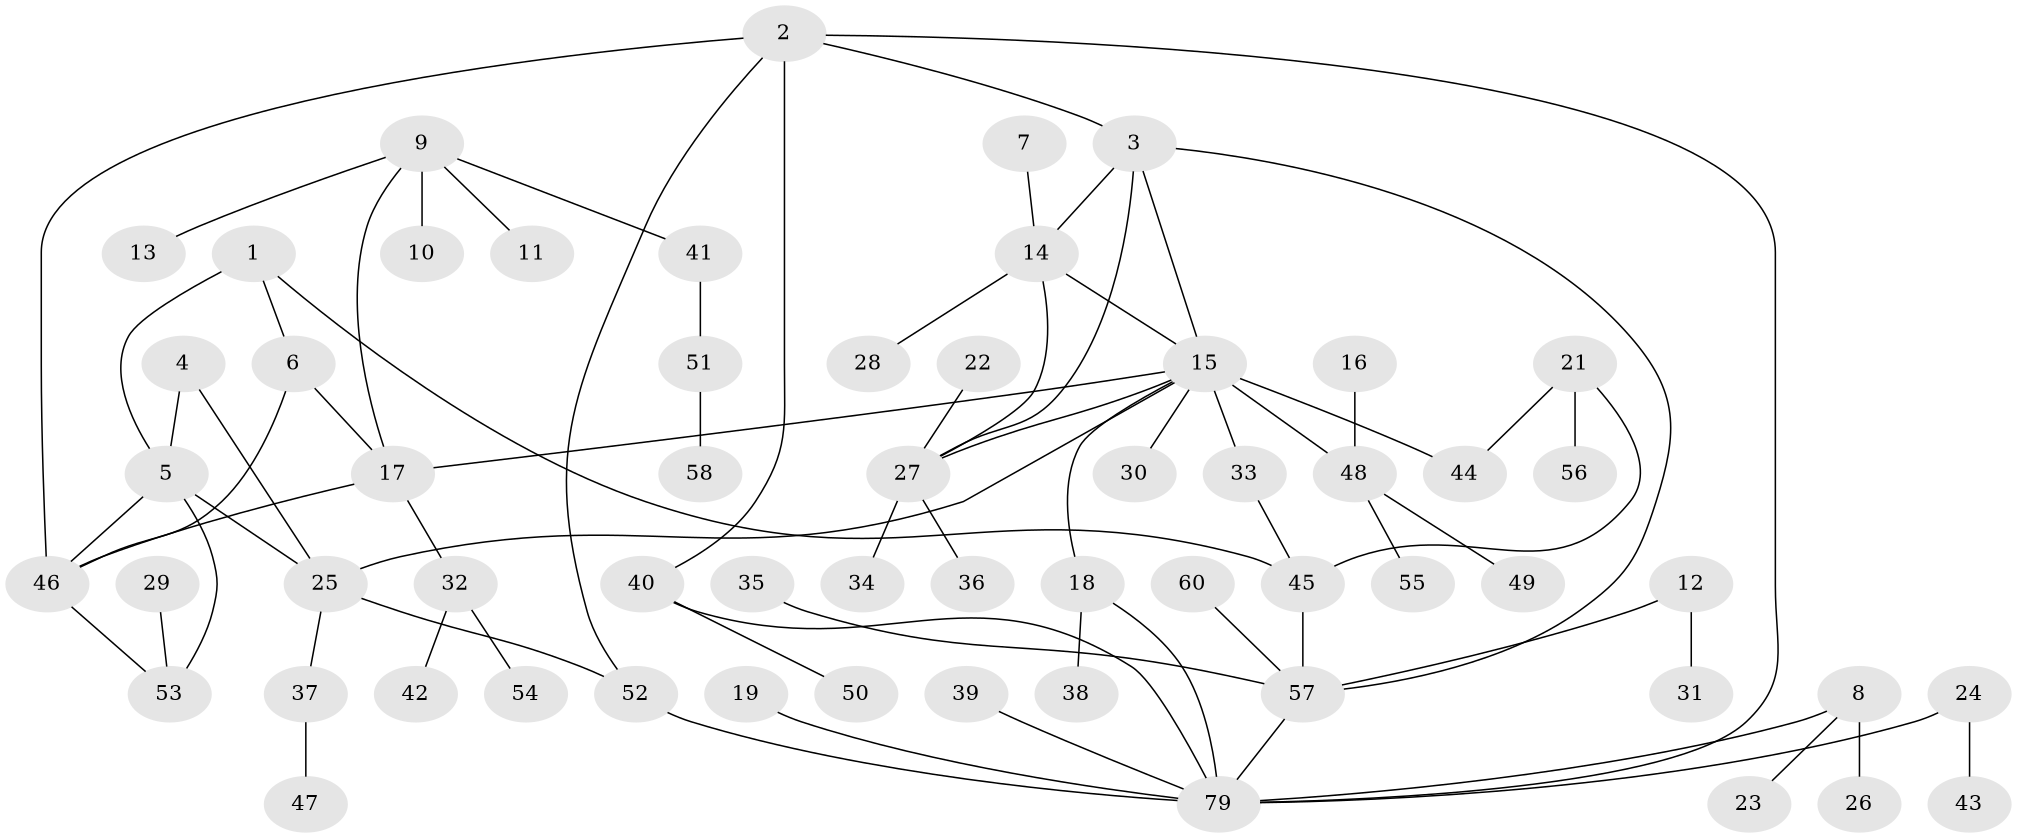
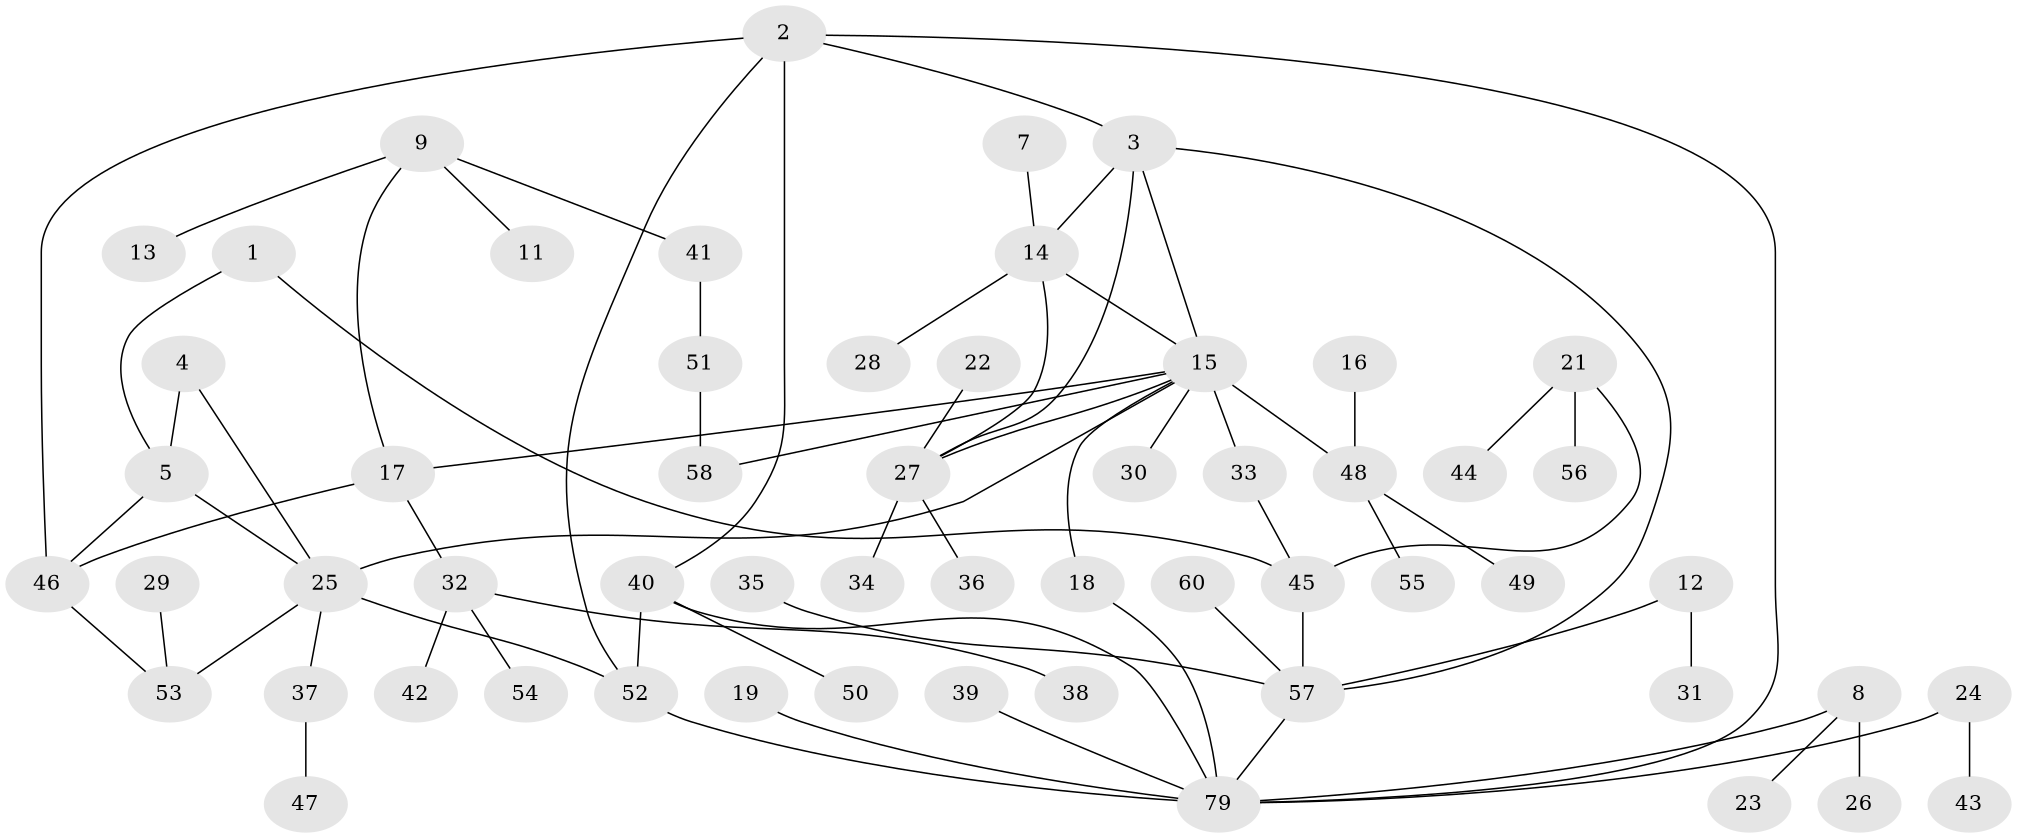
node "10": removed
node "6": removed
edge "15" -- "44": now "15" -- "58"
edge "5" -- "53": now "25" -- "53"
edge "18" -- "38": now "32" -- "38"
edge "40" -- "52": added
